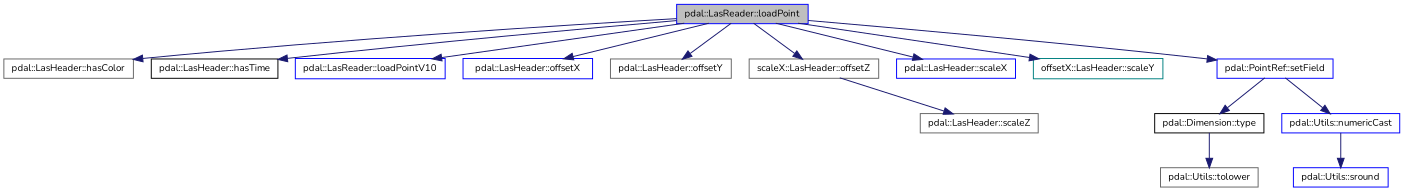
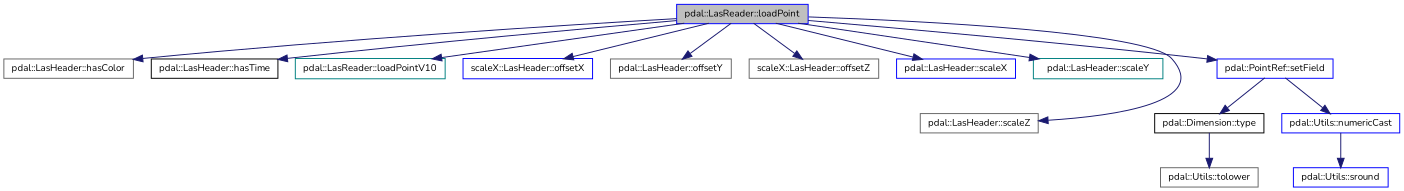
node "pdal::LasReader::loadPointV10": color blue -> teal
node "pdal::LasHeader::offsetX": label "pdal::LasHeader::offsetX" -> "scaleX::LasHeader::offsetX"
node "offsetX::LasHeader::scaleY": label "offsetX::LasHeader::scaleY" -> "pdal::LasHeader::scaleY"
edge "scaleX::LasHeader::offsetZ" -> "pdal::LasHeader::scaleZ": now "pdal::LasReader::loadPoint" -> "pdal::LasHeader::scaleZ"
